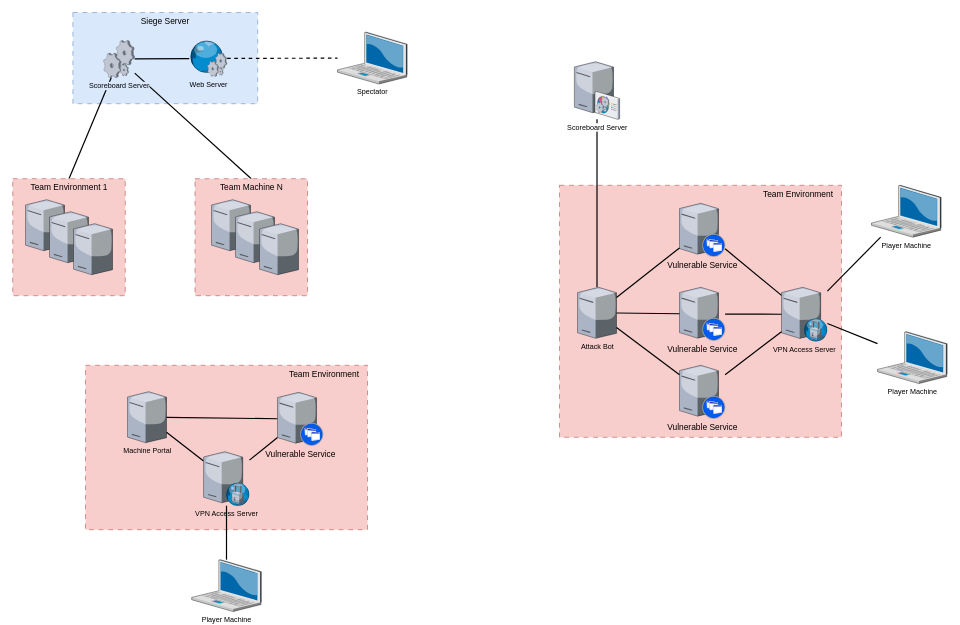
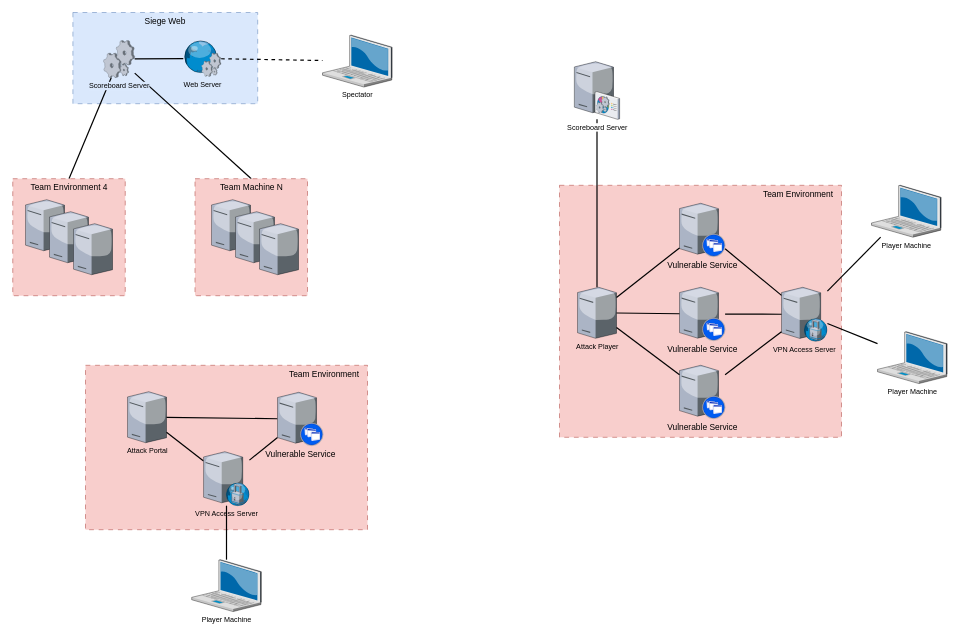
node "Siege Server": label "Siege Server" -> "Siege Web"
node "Web Server": moved (208, 58) -> (202, 58)
node "Spectator": moved (372, 58) -> (357, 61)
node "Team Environment 1": label "Team Environment 1" -> "Team Environment 4"
node "Attack Bot": label "Attack Bot" -> "Attack Player"
node "Machine Portal": label "Machine Portal" -> "Attack Portal"
